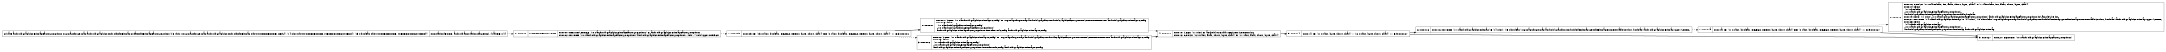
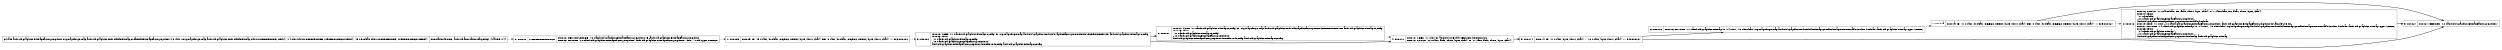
edge "8: 0x001c" -> "9: 0x0027": added
edge "1: 0x0005" -> "2: 0x0007": now "3: 0x000c" -> "2: 0x0007"
node "0: 0x0000": text "MTH_ENTER_INVOKE" -> "MTH_ENTER_BLOCK"
